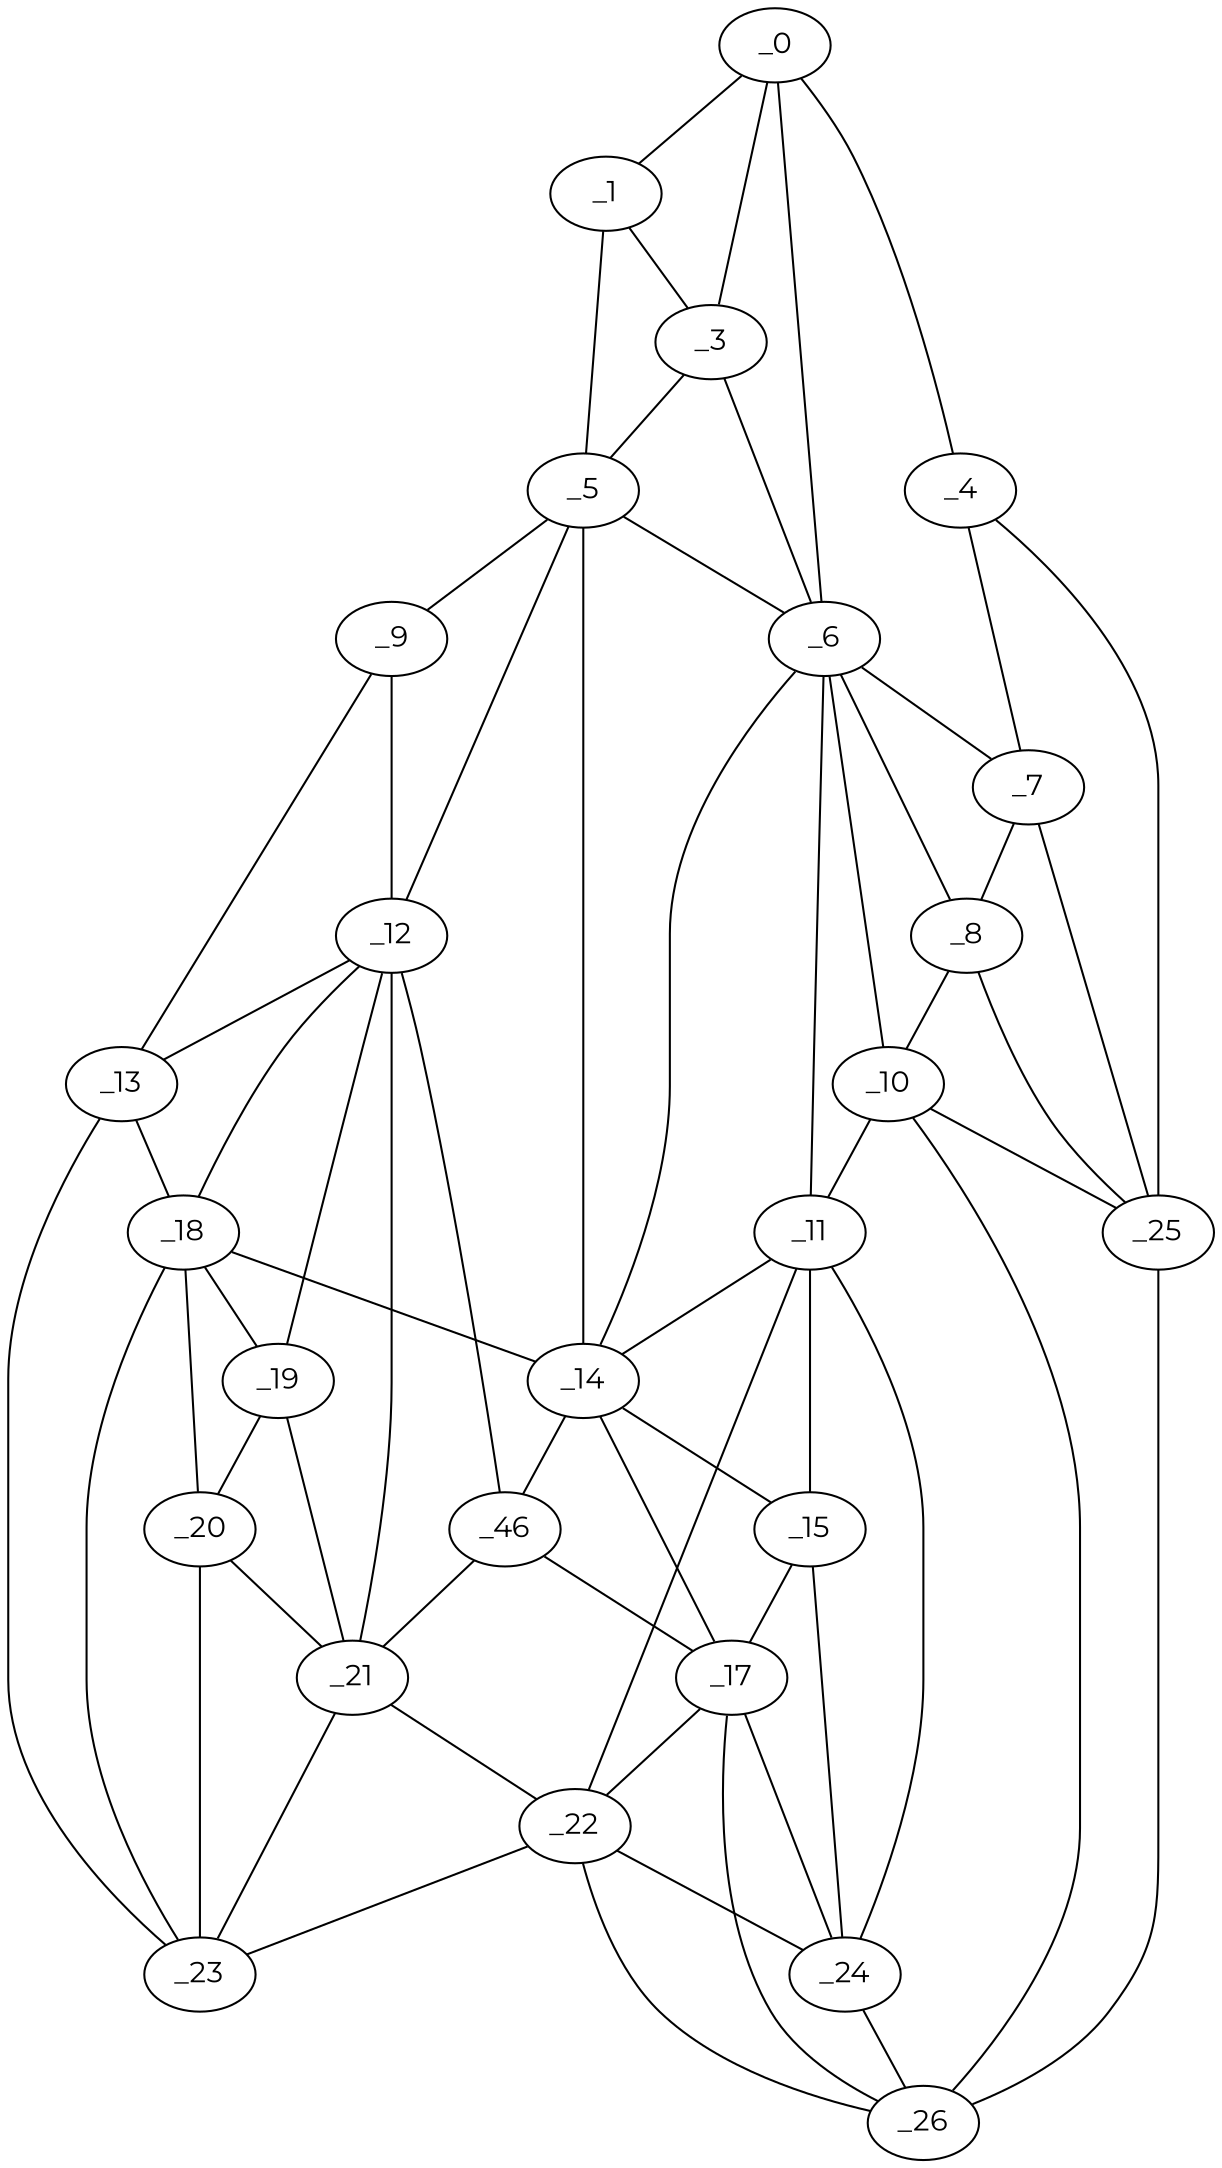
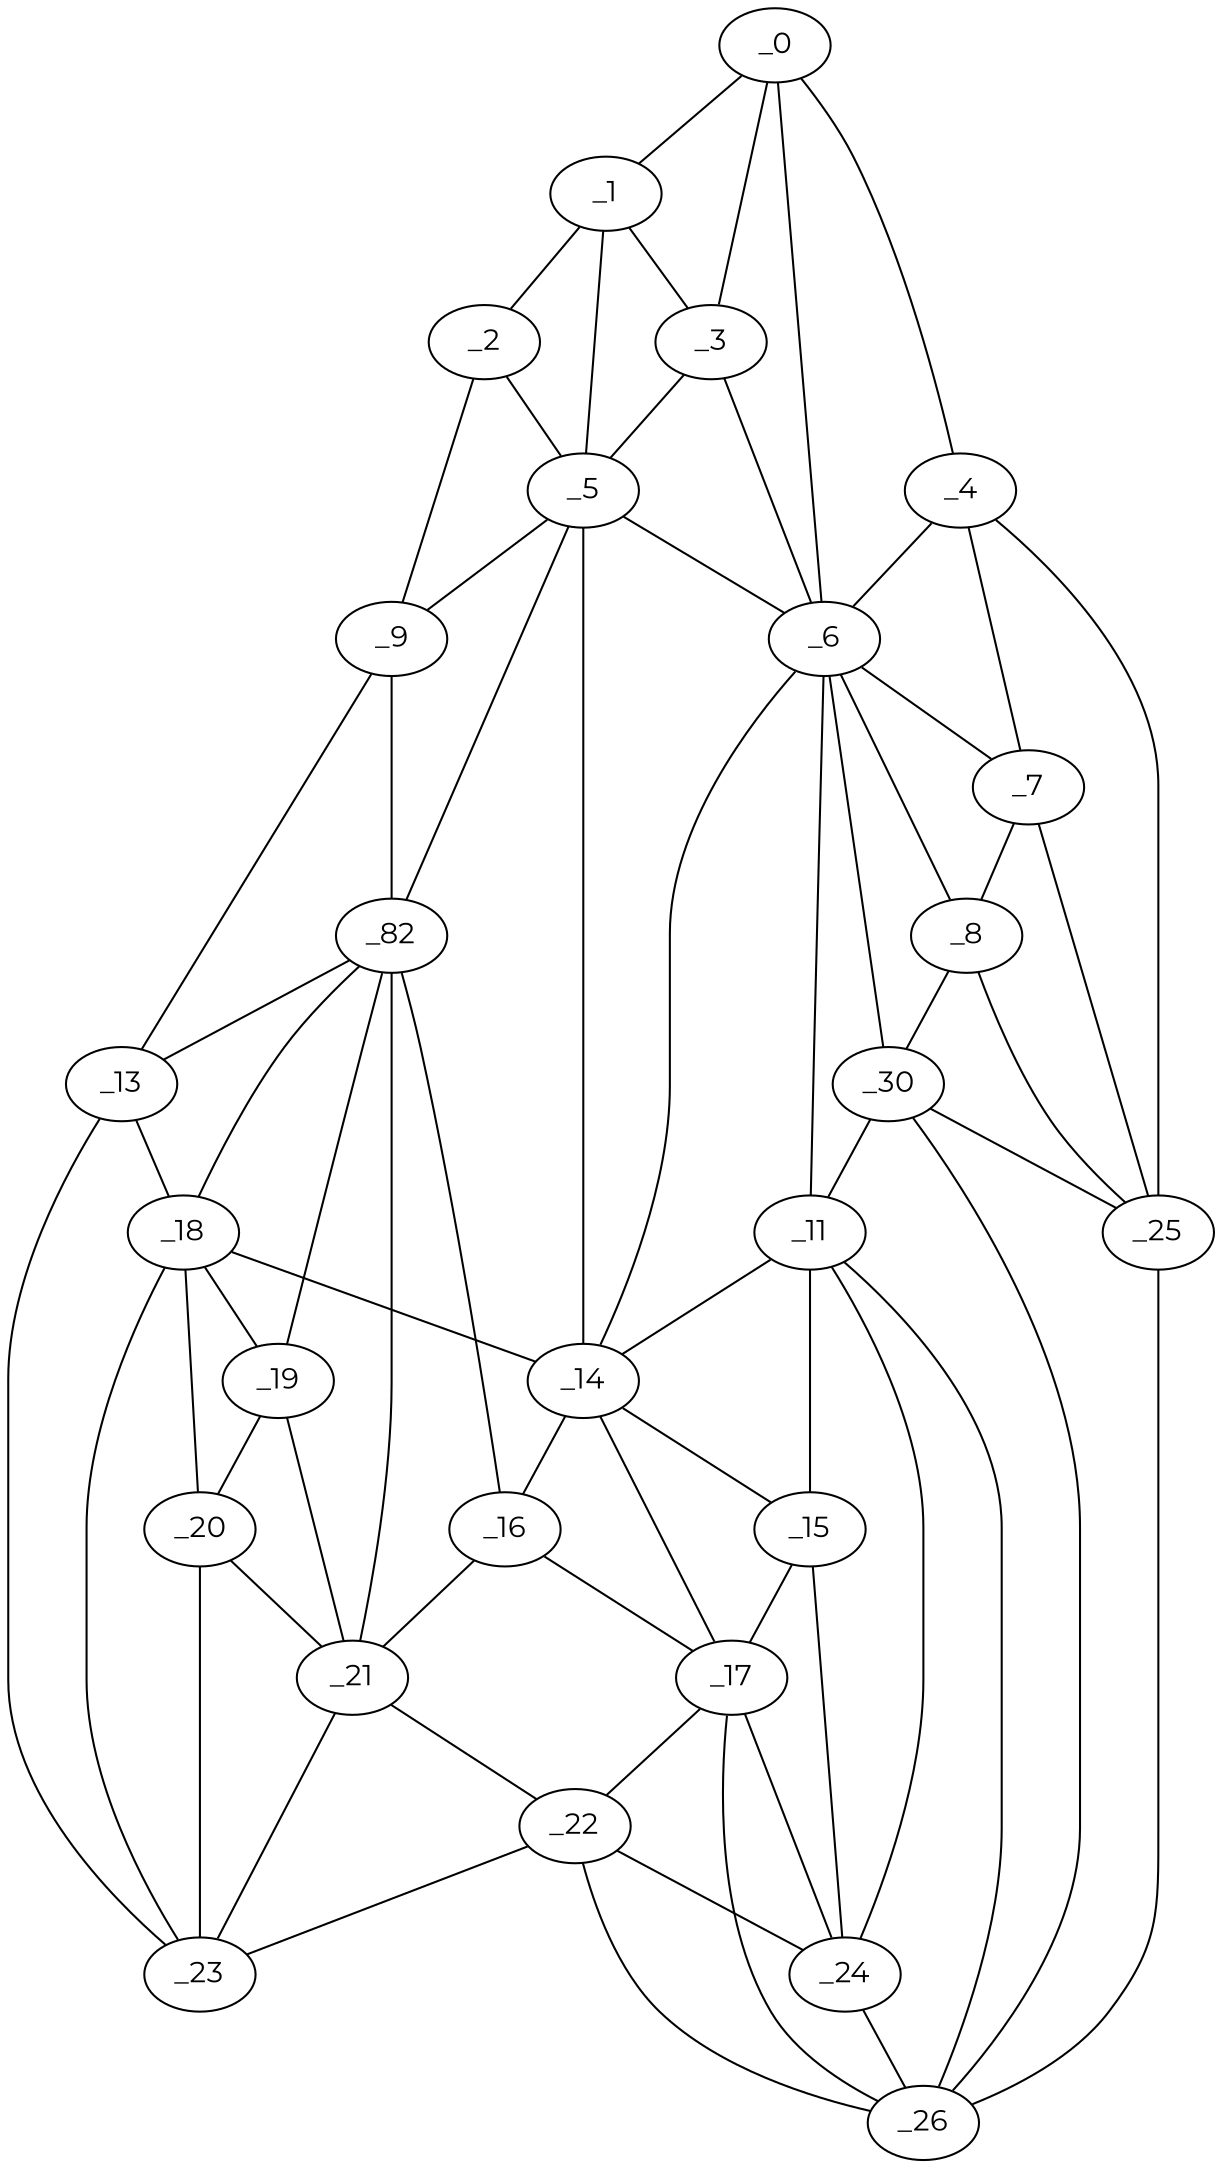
node "_2": added
edge "_4" -- "_6": added
node "_12": label "_12" -> "_82"
node "_10": label "_10" -> "_30"
node "_46": label "_46" -> "_16"
edge "_11" -- "_22": now "_11" -- "_26"
